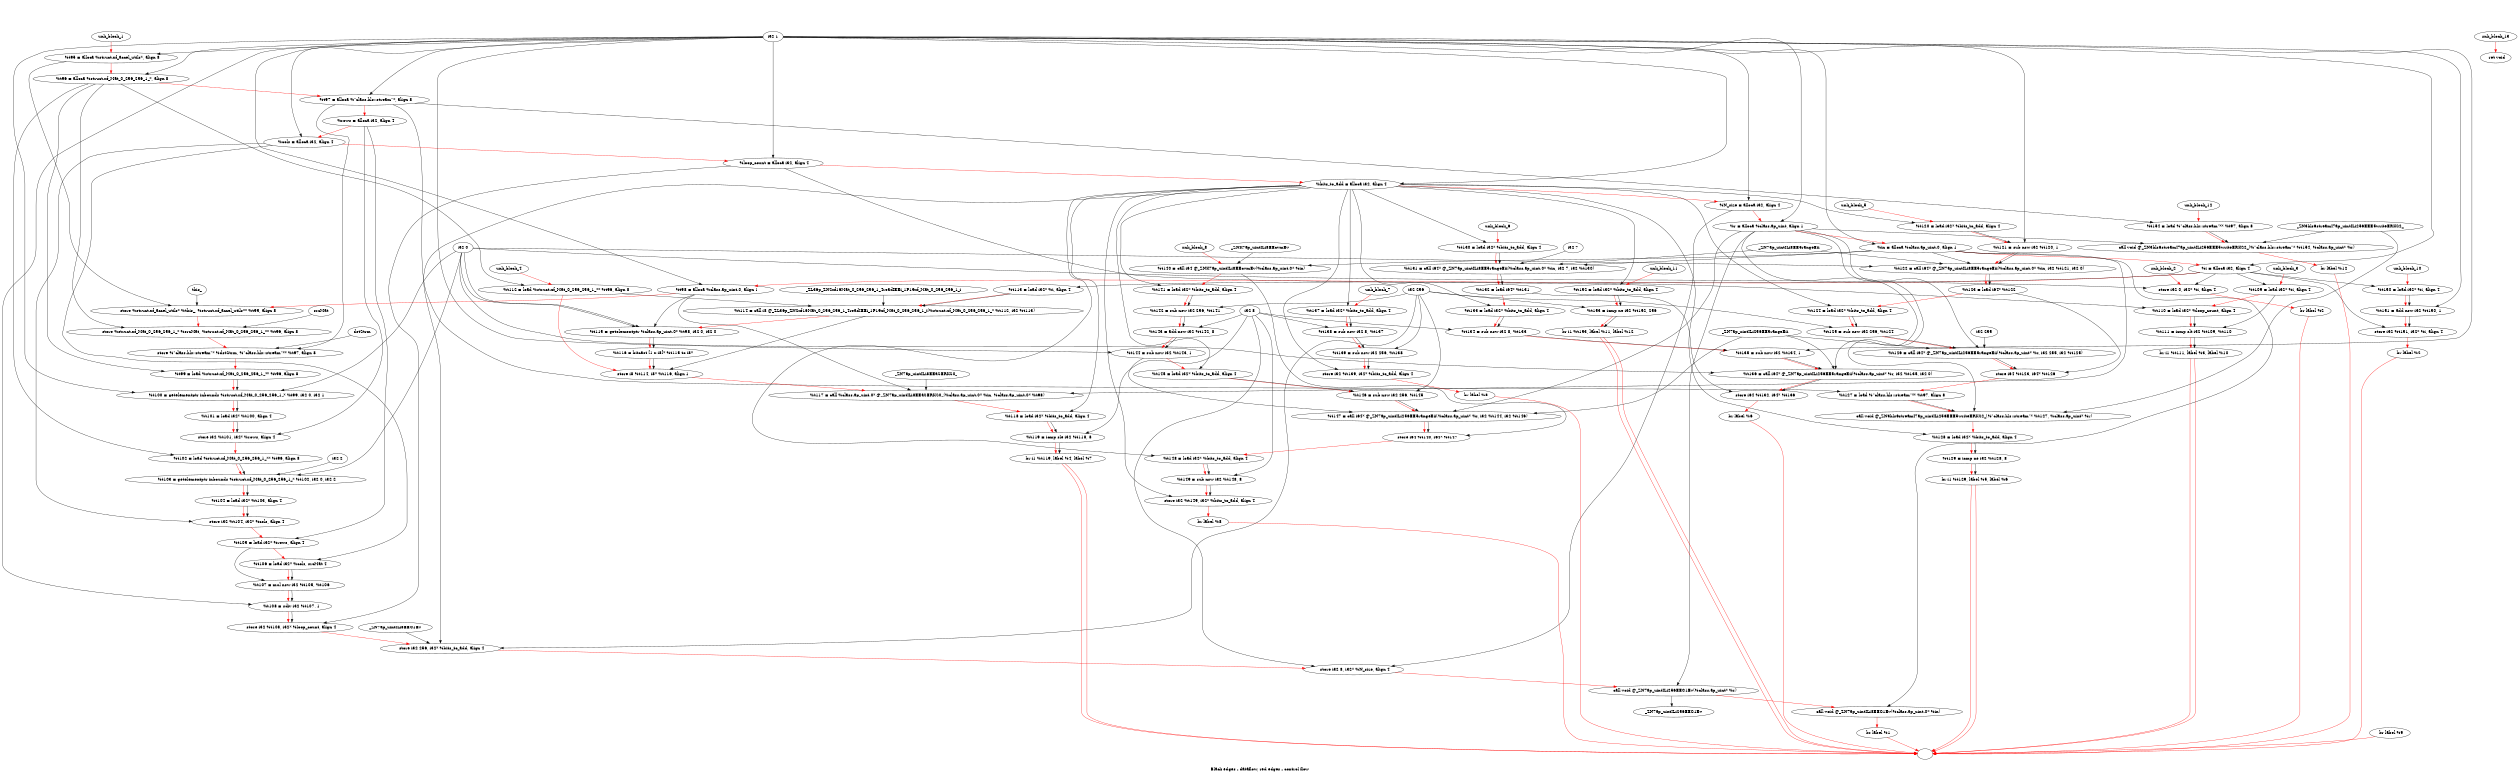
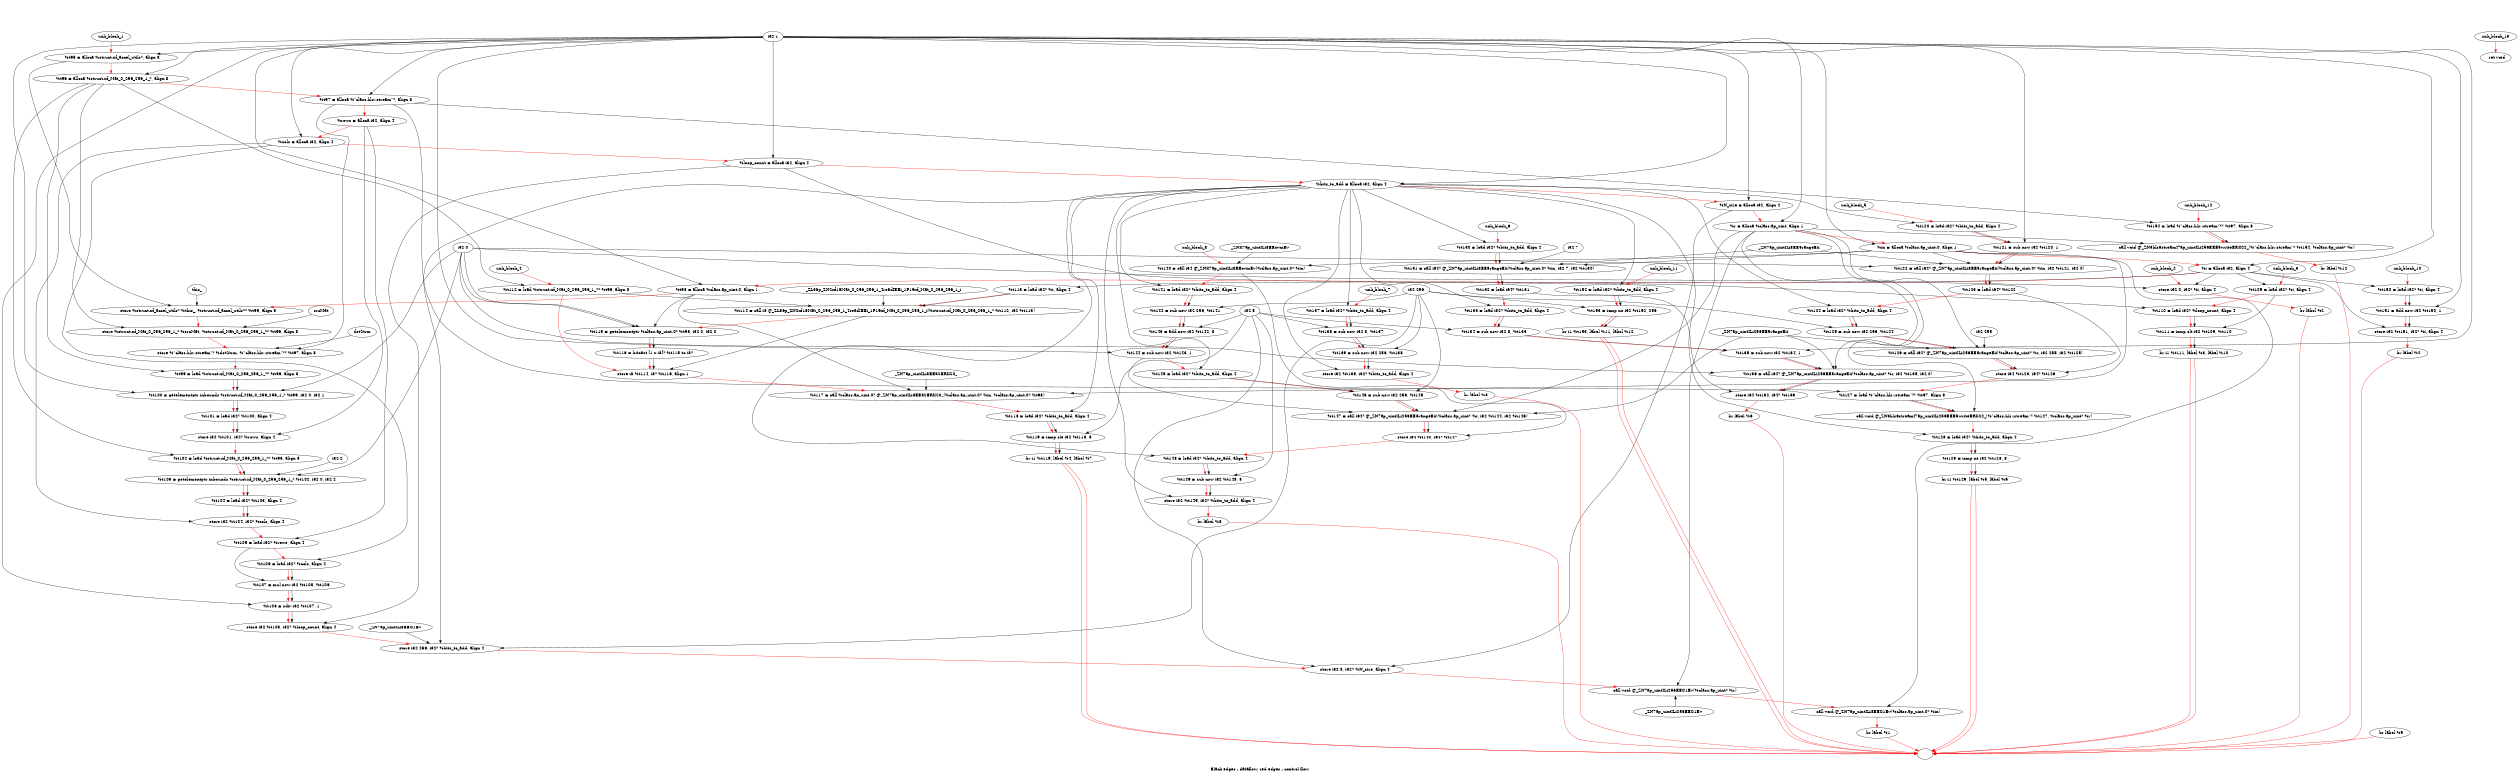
node "_ZN3hls6streamI7ap_uintILi256EEE5writeERKS2_": removed
node "%t106 = load i32* %cols, srcMat 4": label "%t106 = load i32* %cols, srcMat 4" -> "%t106 = load i32* %cols, align 4"
edge "call void @_ZN7ap_uintILi256EEC1Ev(%class.ap_uint* %r)" -> "_ZN7ap_uintILi256EEC1Ev": reversed
